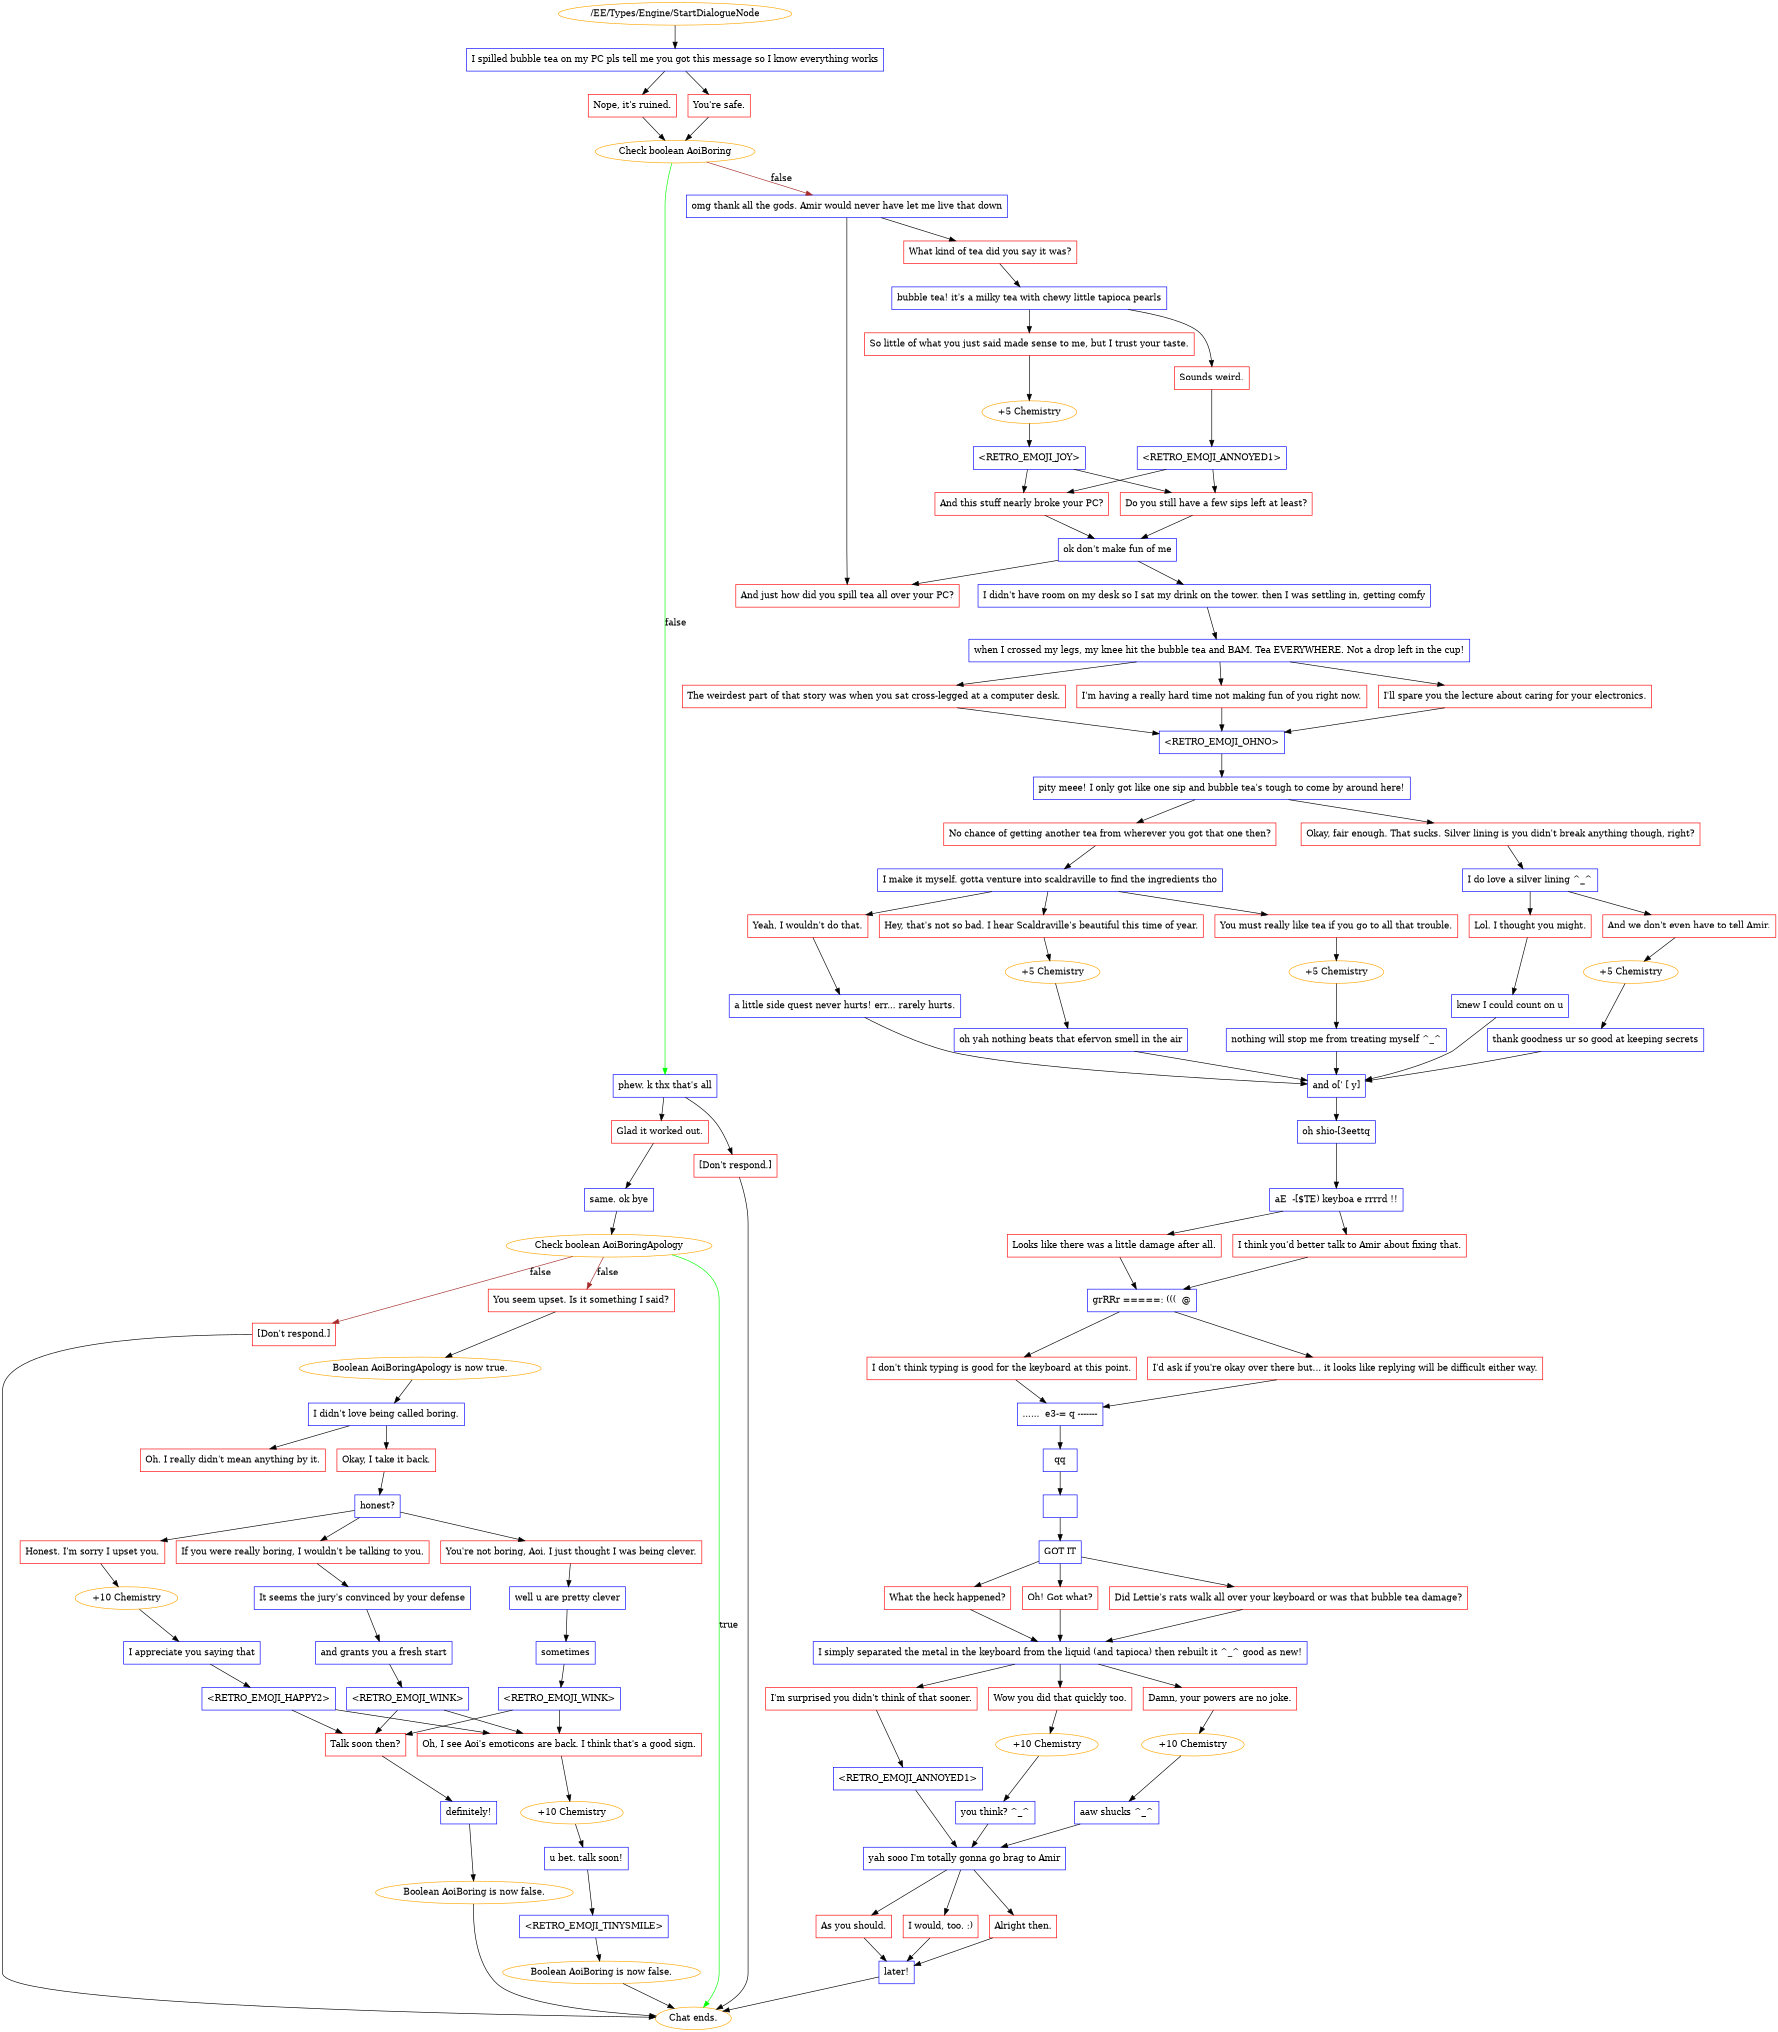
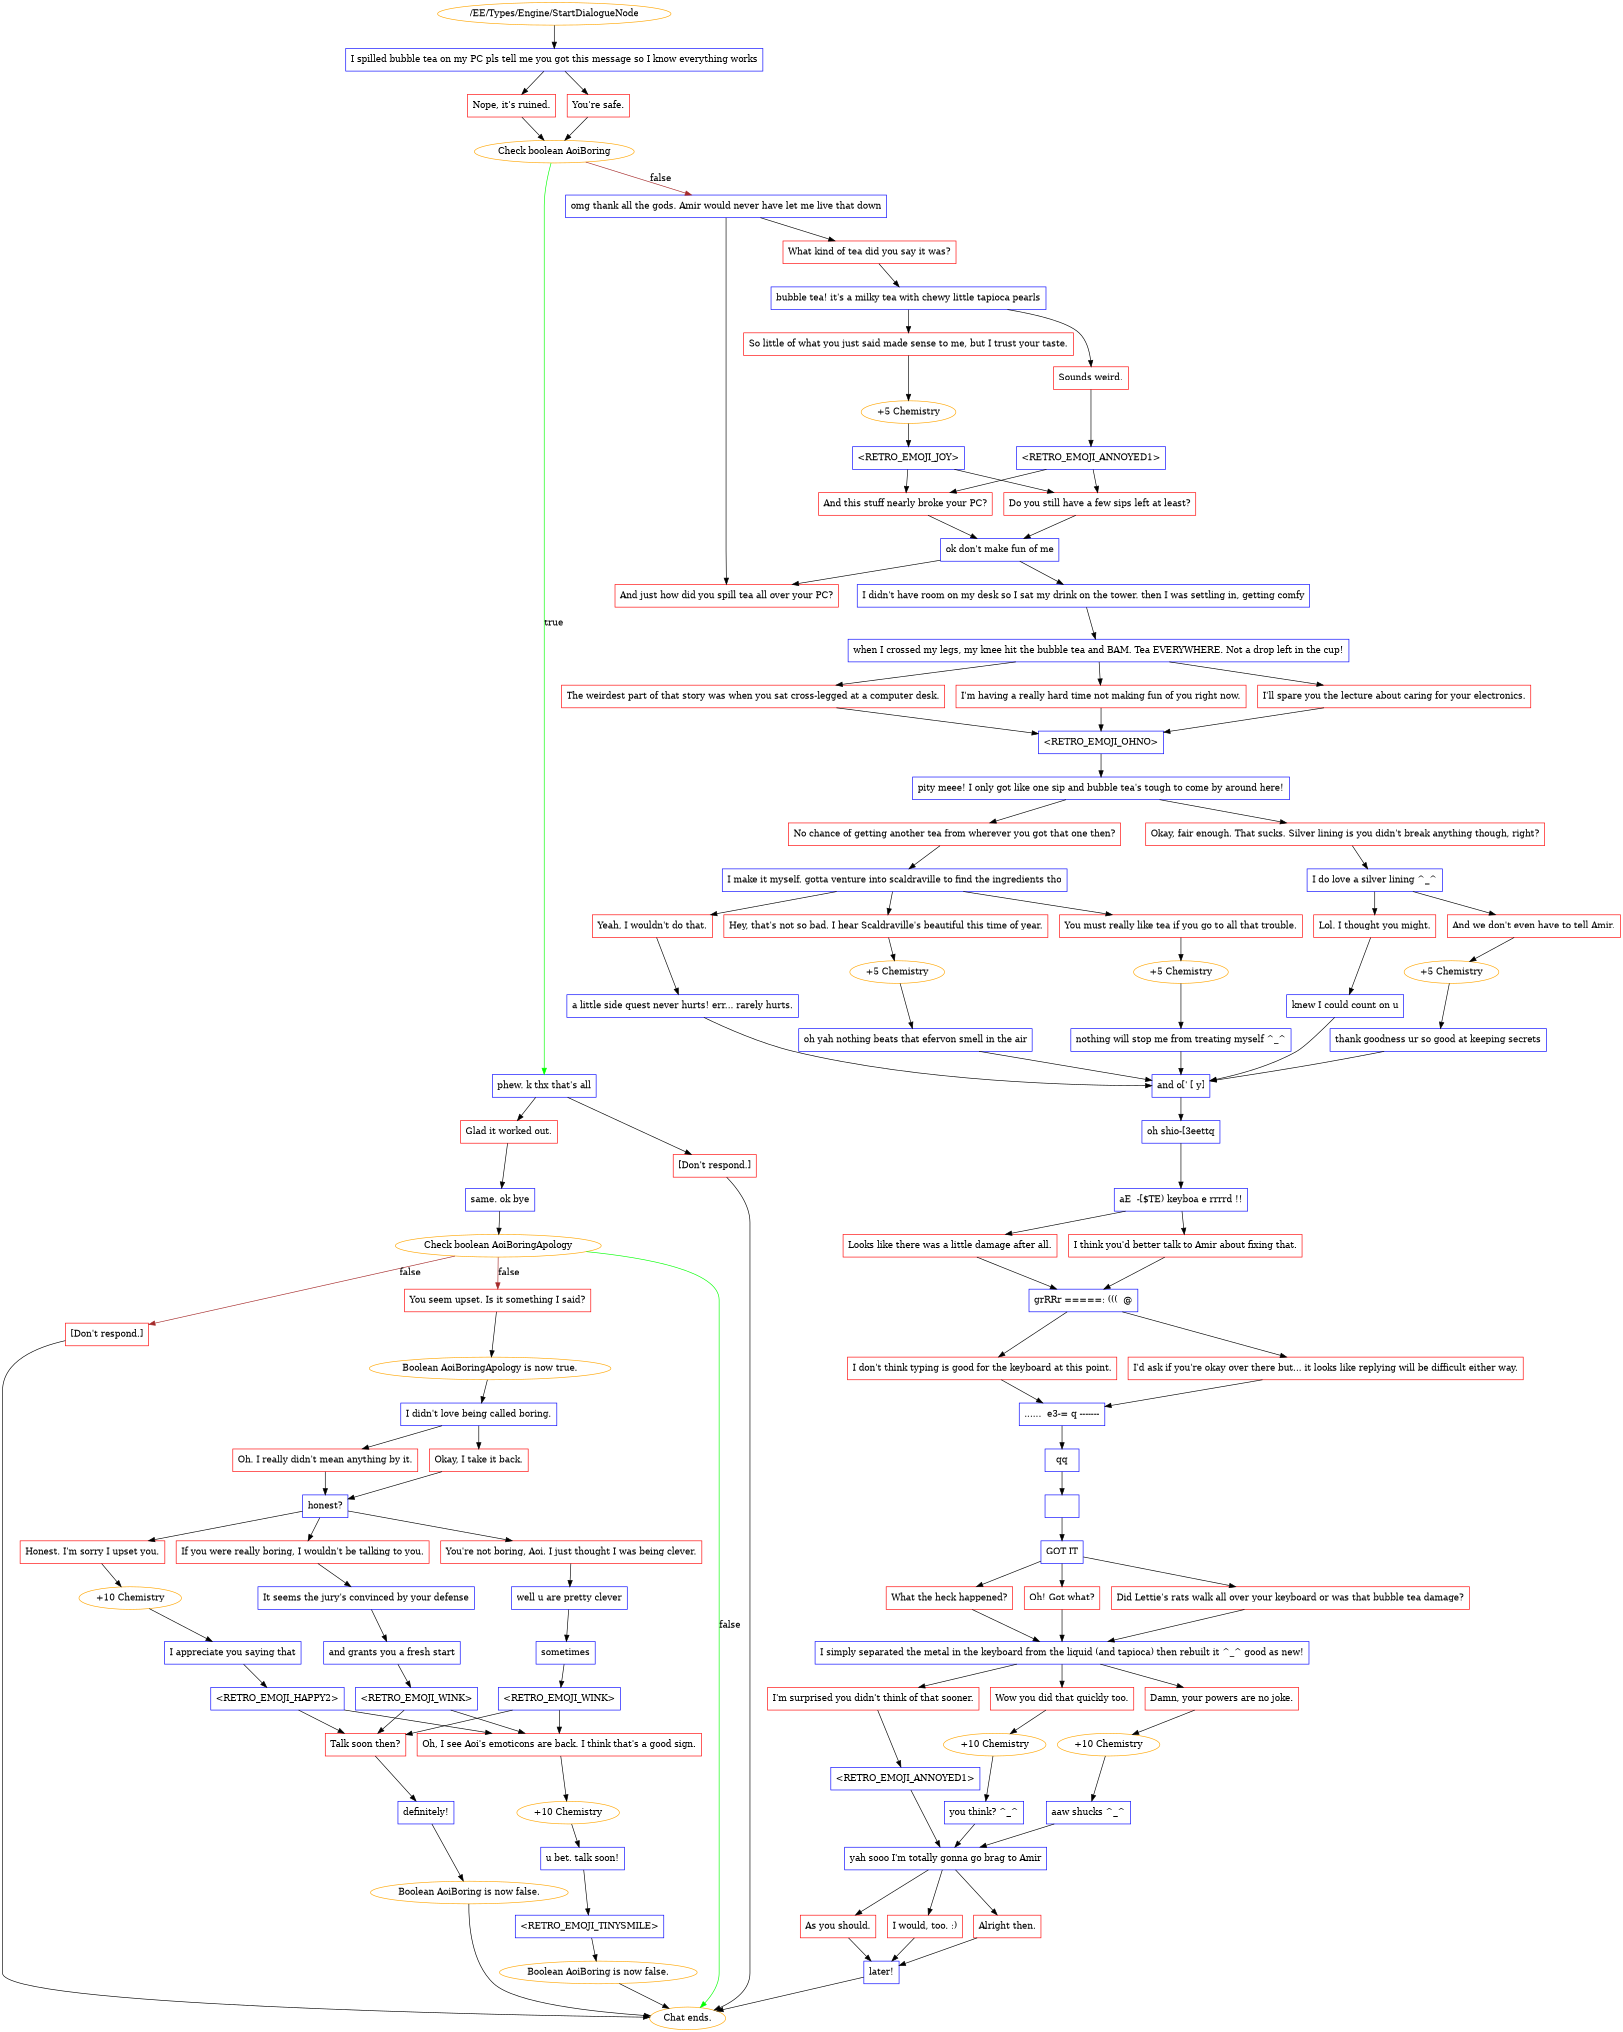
edge "Check boolean AoiBoring" -> "phew. k thx that's all": label "false" -> "true"
edge "Oh. I really didn't mean anything by it." -> "honest?": added
edge "Check boolean AoiBoringApology" -> "Chat ends.": label "true" -> "false"
